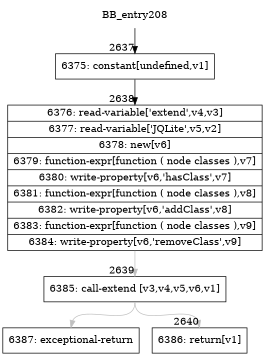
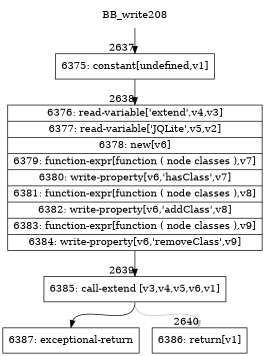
node "BB_entry208": label "BB_entry208" -> "BB_write208"
edge "6376: read-variable['extend',v4,v3]" -> "6385: call-extend [v3,v4,v5,v6,v1]": color gray -> black
edge "6385: call-extend [v3,v4,v5,v6,v1]" -> "6387: exceptional-return": color gray -> black
